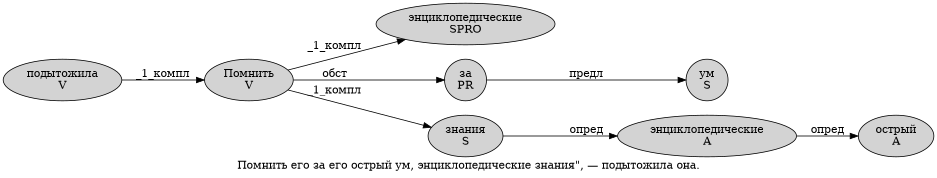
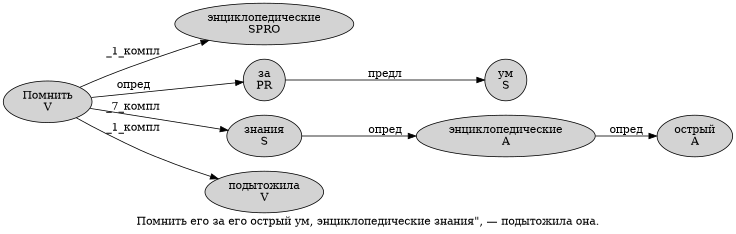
edge "Помнить V" -> "за PR": label "обст" -> "опред"
edge "подытожила V" -> "Помнить V": reversed
edge "Помнить V" -> "знания S": label "_1_компл" -> "_7_компл"
